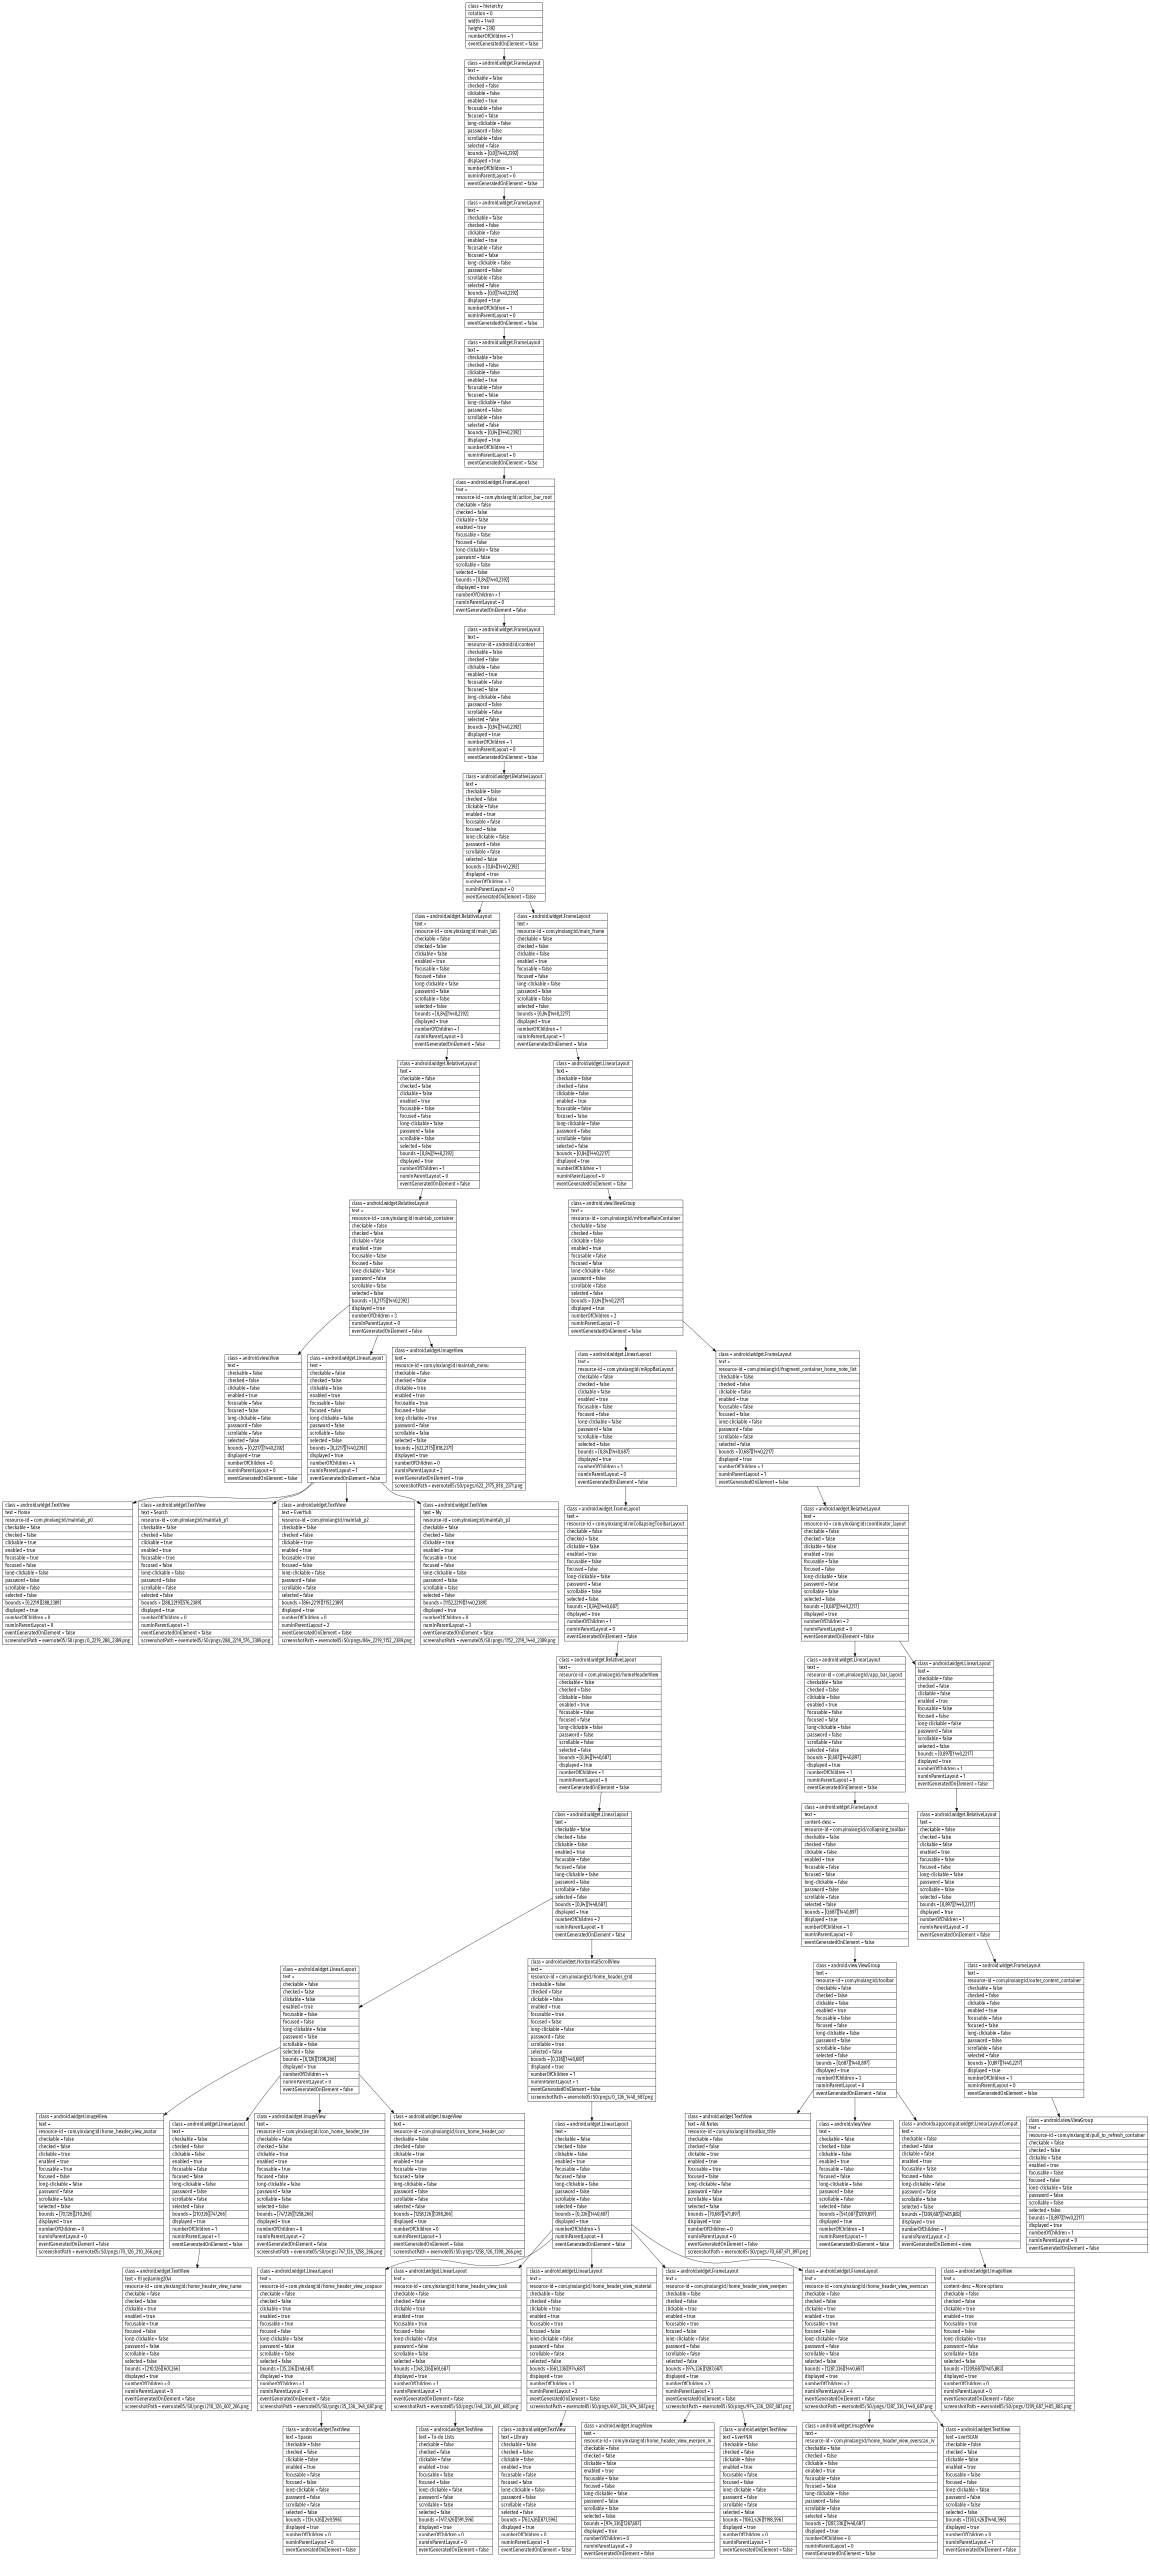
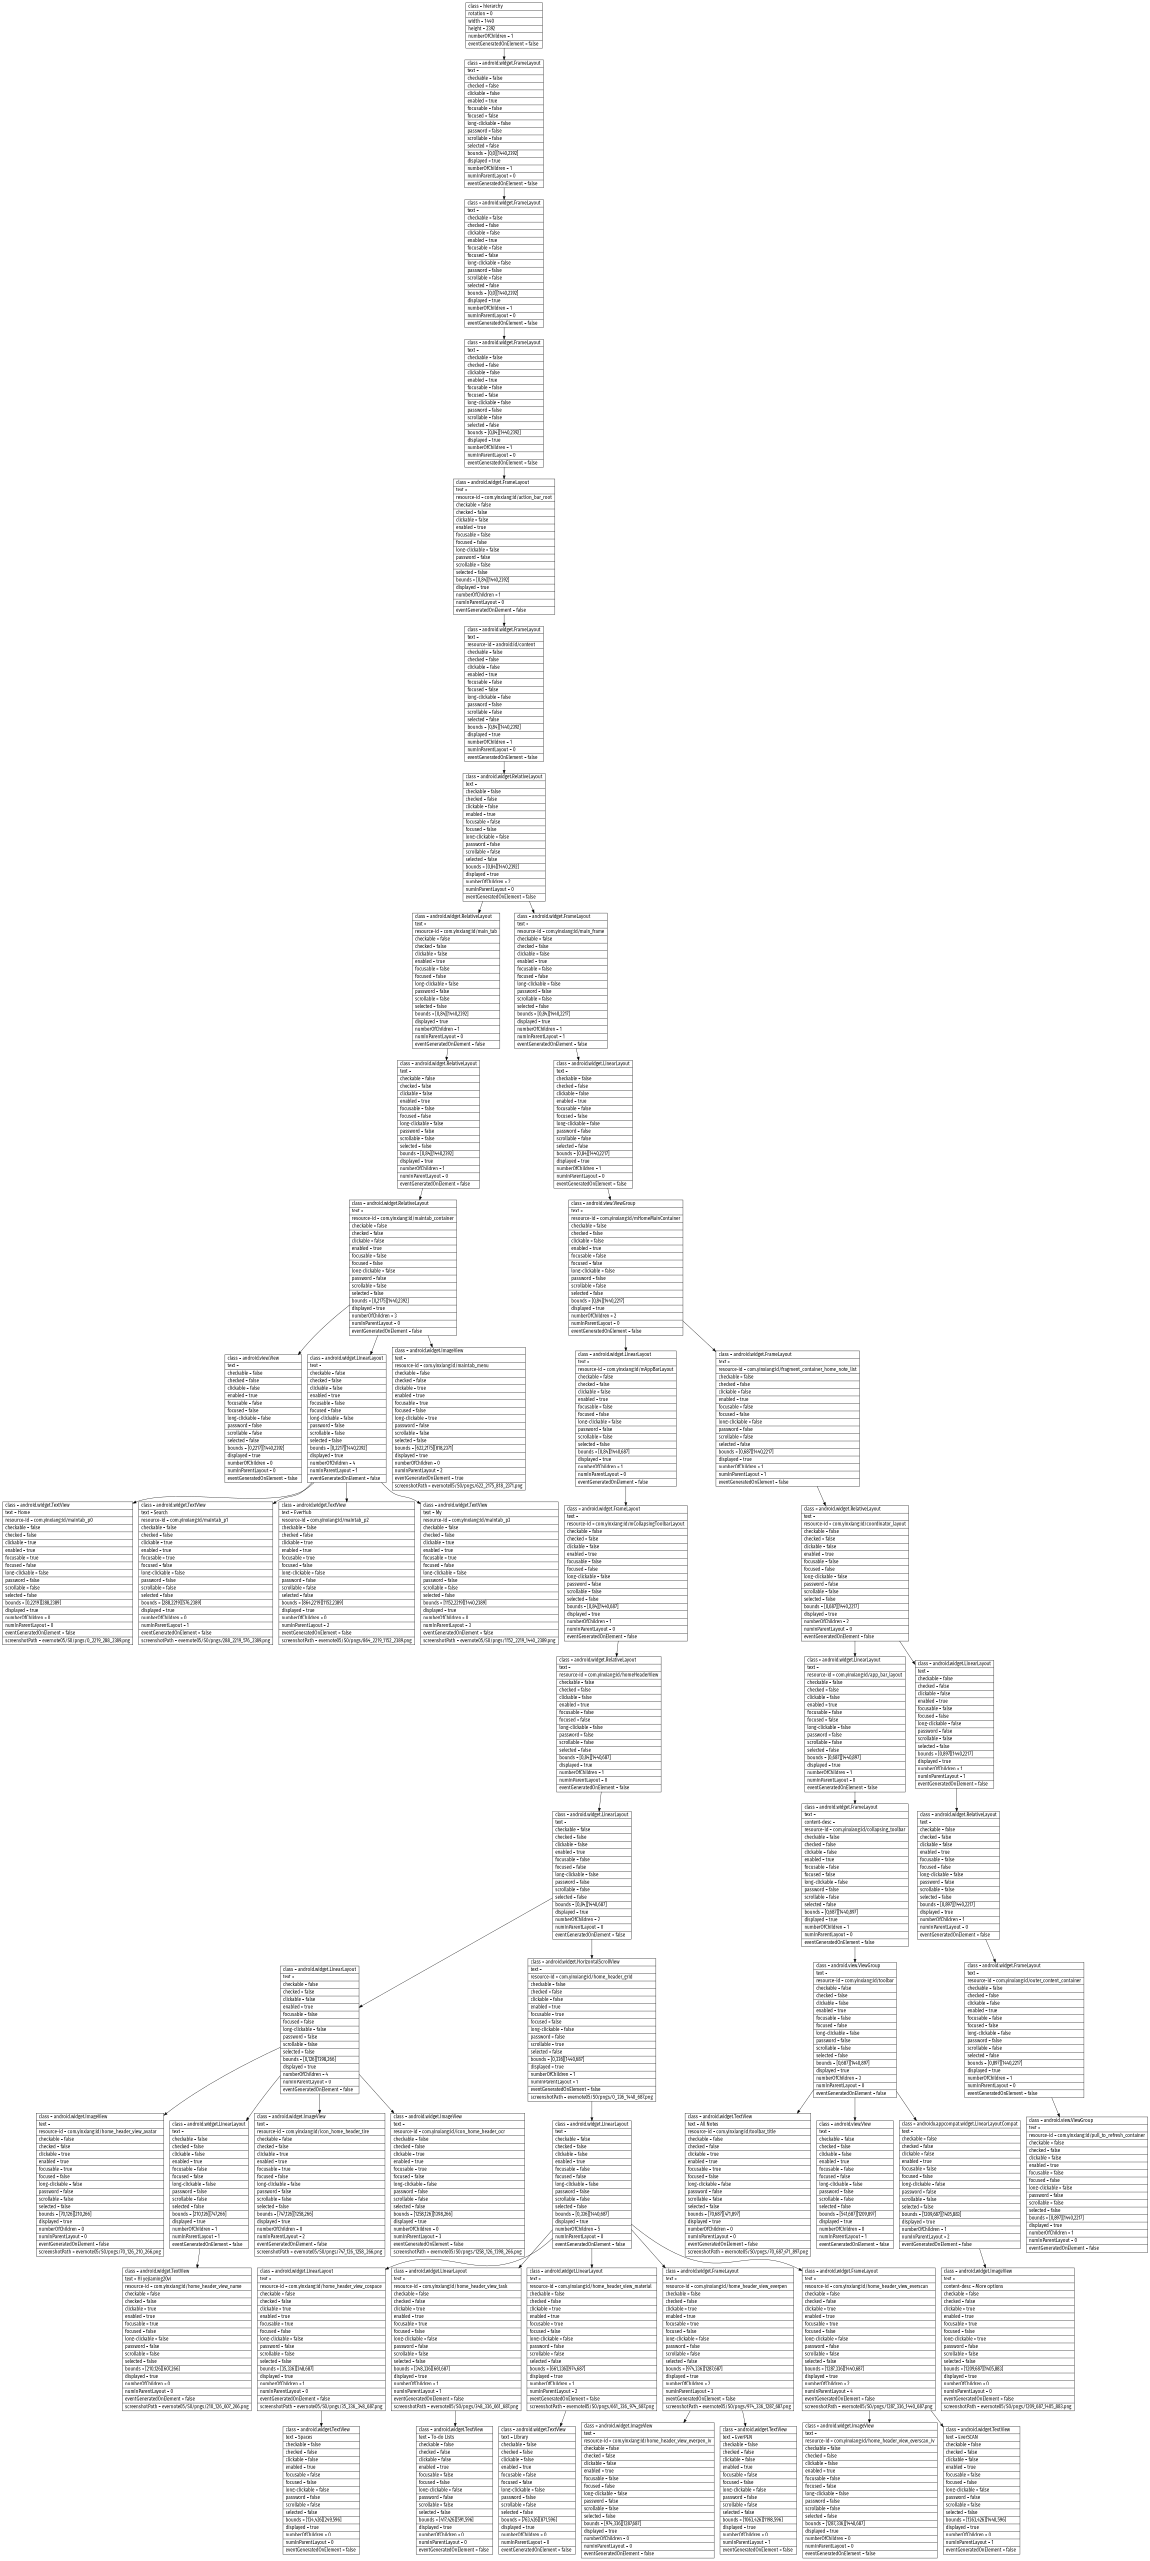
node "class = androidx.appcompat.widget.LinearLayoutCompat": text "eventGeneratedOnElement = view" -> "eventGeneratedOnElement = false"
